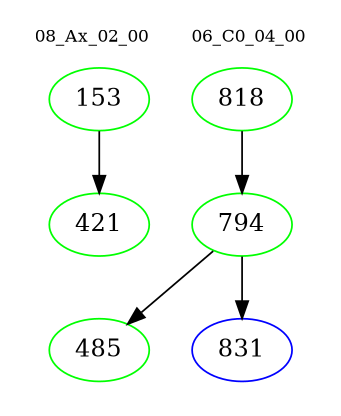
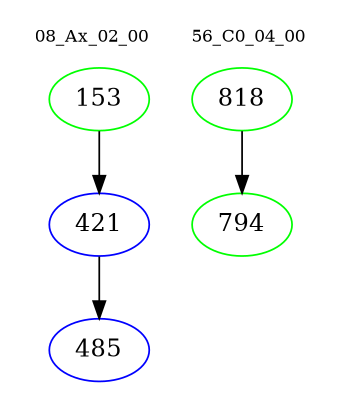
cluster "06_C0_04_00": label "06_C0_04_00" -> "56_C0_04_00"
node "421": color green -> blue
edge "794" -> "485": now "421" -> "485"
node "485": color green -> blue
node "831": removed
